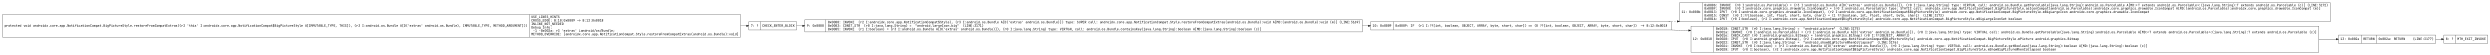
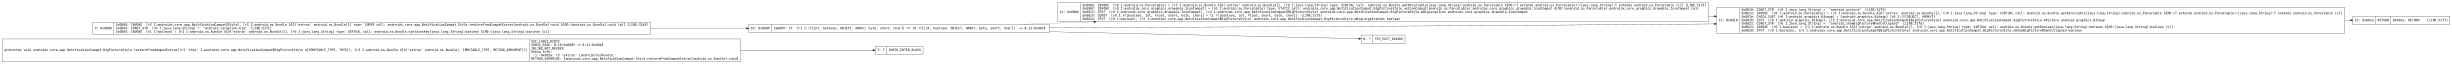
edge "11: 0x000b" -> "12: 0x0018": added
edge "7: ?" -> "9: 0x0000": removed
edge "13: 0x002a" -> "8: ?": now "10: 0x0009" -> "8: ?"
